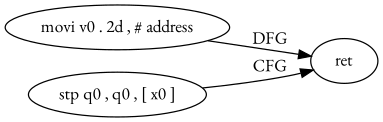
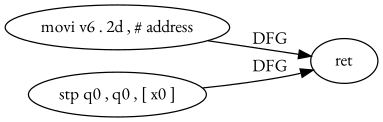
node "movi v0 . 2d , # address": label "movi v0 . 2d , # address" -> "movi v6 . 2d , # address"
edge "stp q0 , q0 , [ x0 ]" -> "ret": label "CFG" -> "DFG"
